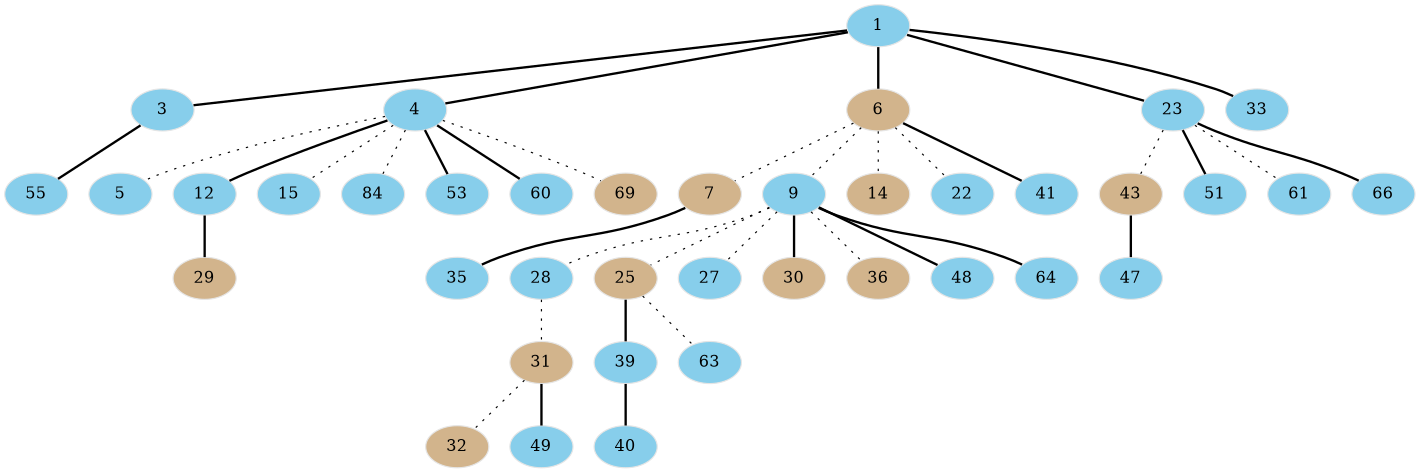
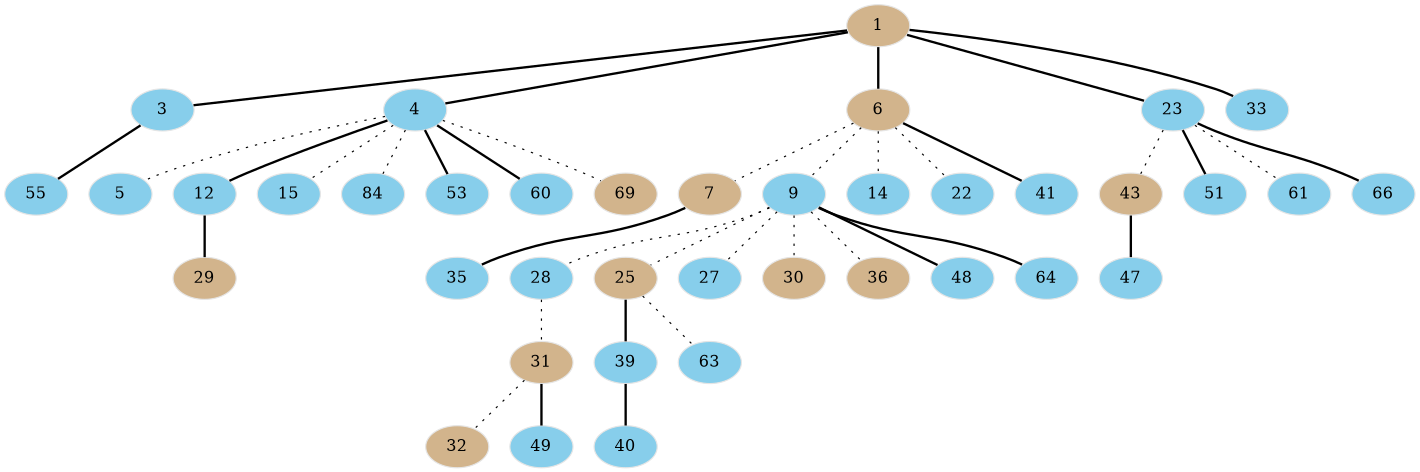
node "1": fillcolor skyblue -> tan
node "14": fillcolor tan -> skyblue
edge "9" -- "30": style bold -> dotted
